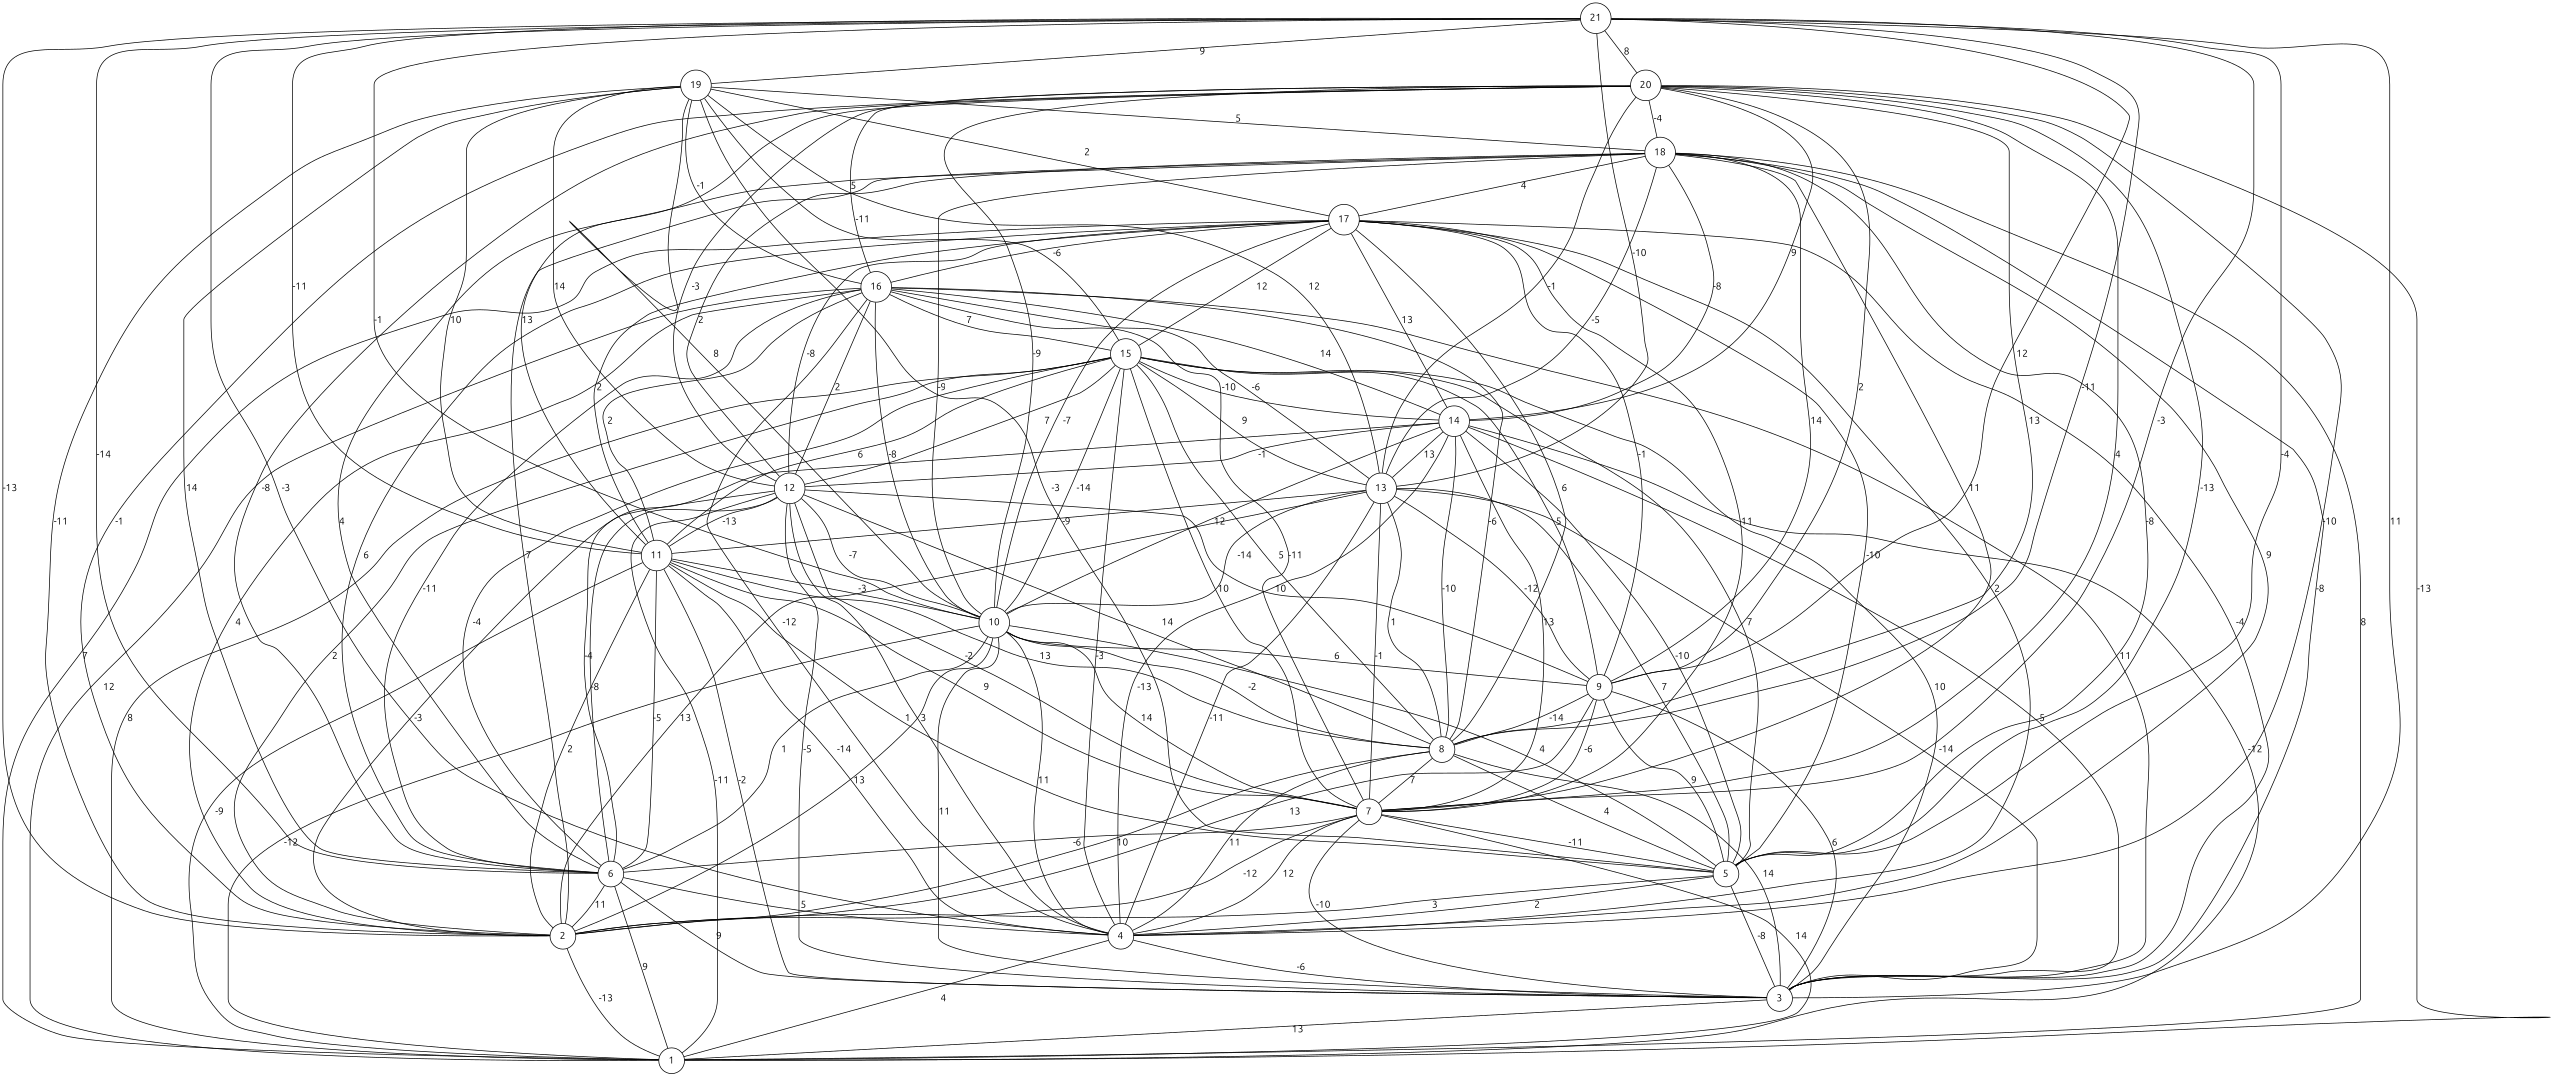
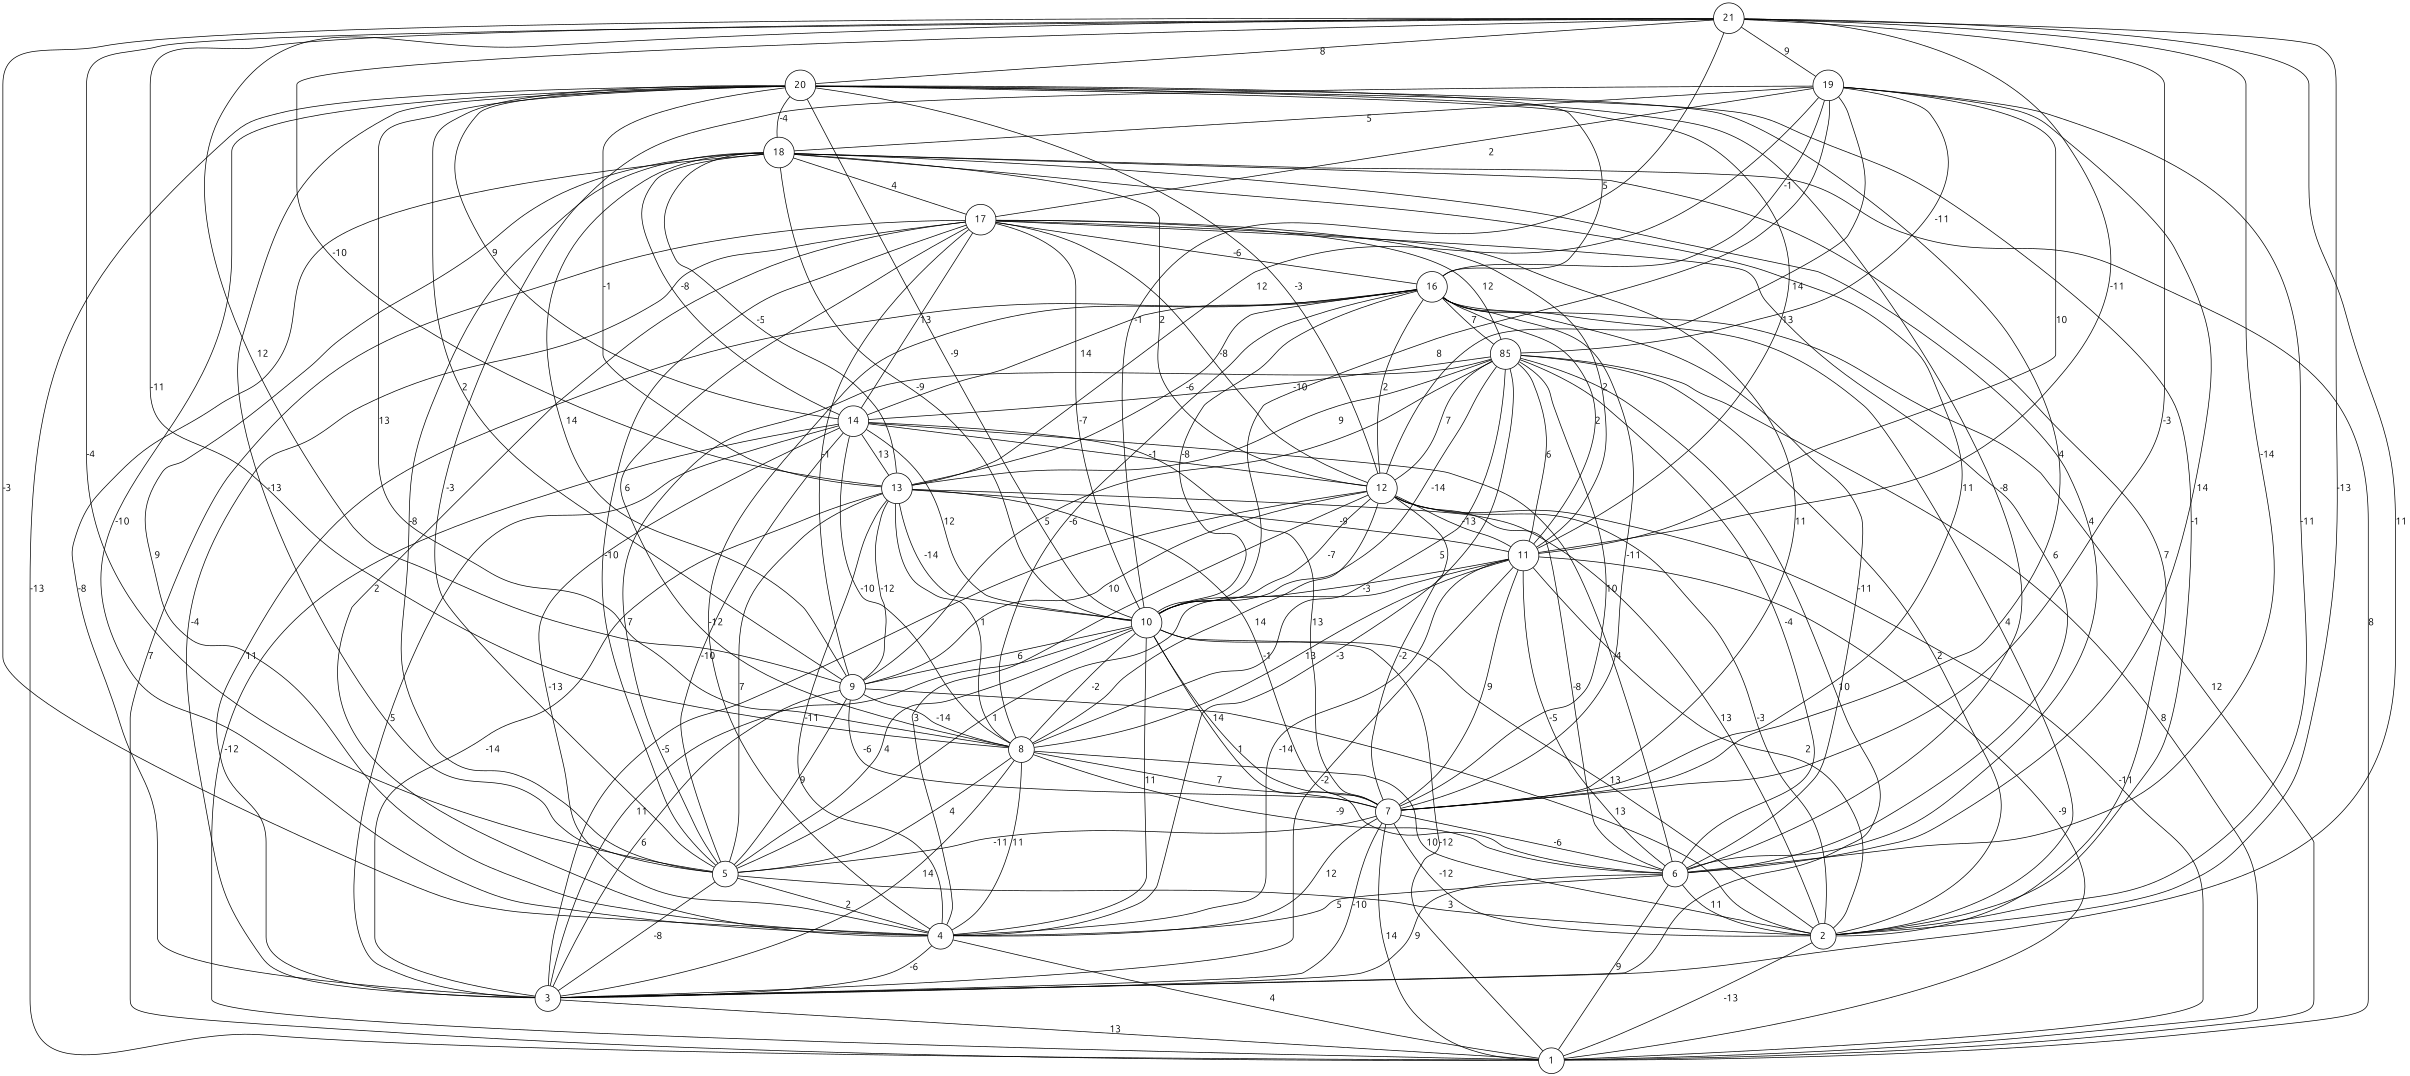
node "15": label "15" -> "85"
edge "8" -- "6": added, label "-9"
